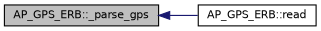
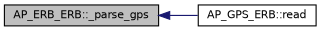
node "AP_GPS_ERB::_parse_gps": label "AP_GPS_ERB::_parse_gps" -> "AP_ERB_ERB::_parse_gps"
